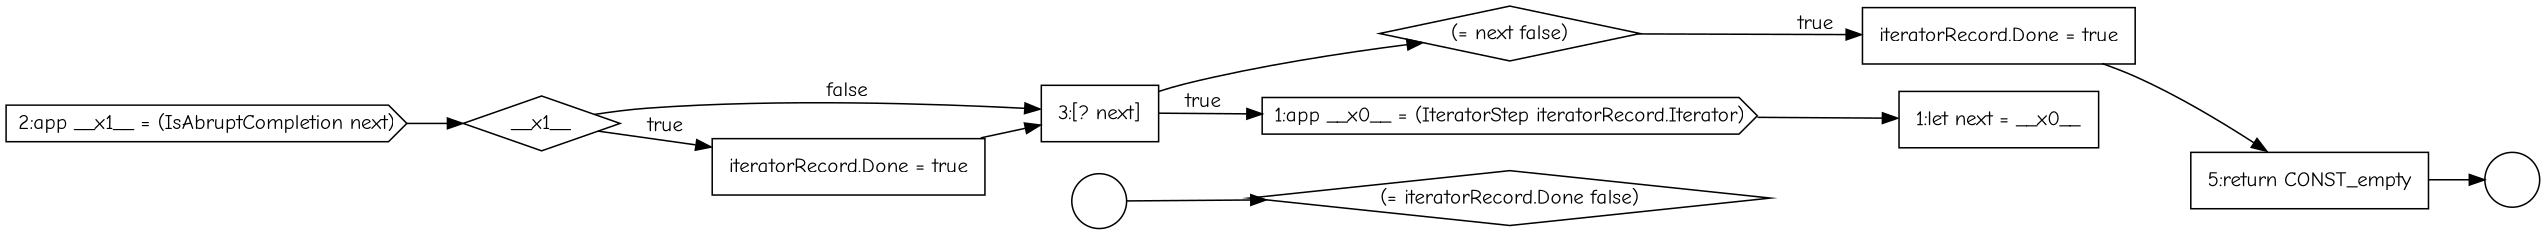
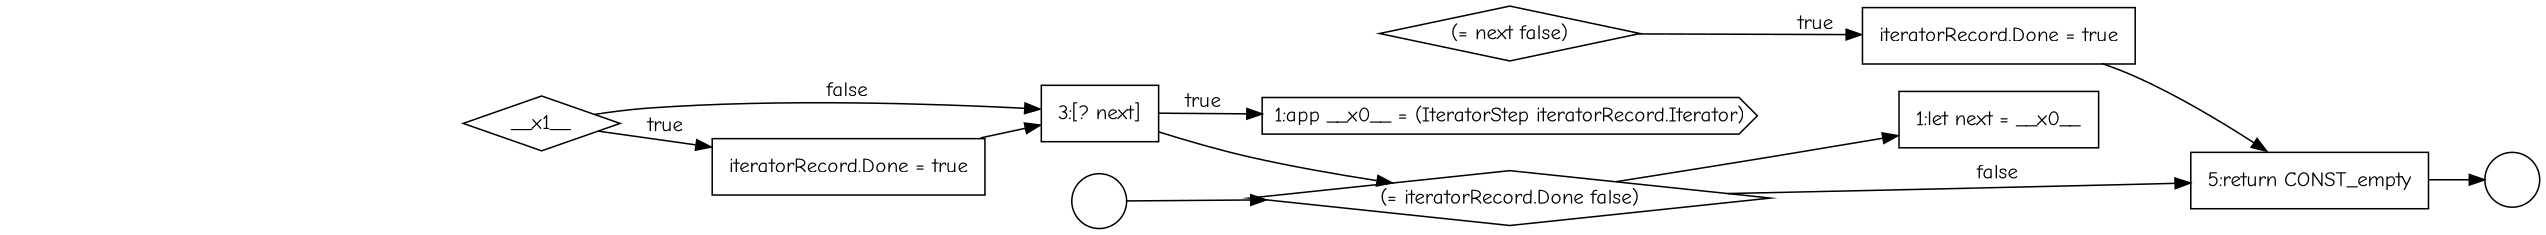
edge "3:[? next]" -> "(= next false)": now "3:[? next]" -> "(= iteratorRecord.Done false)"
edge "1:app __x0__ = (IteratorStep iteratorRecord.Iterator)" -> "1:let next = __x0__": now "(= iteratorRecord.Done false)" -> "1:let next = __x0__"
node "2:app __x1__ = (IsAbruptCompletion next)": removed
edge "(= iteratorRecord.Done false)" -> "5:return CONST_empty": added, label "false"
